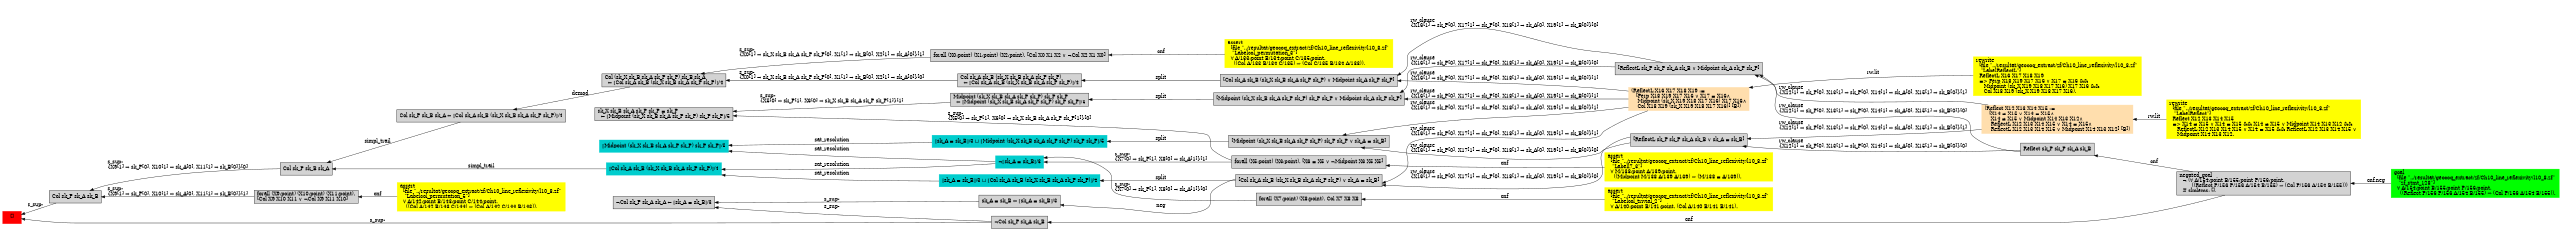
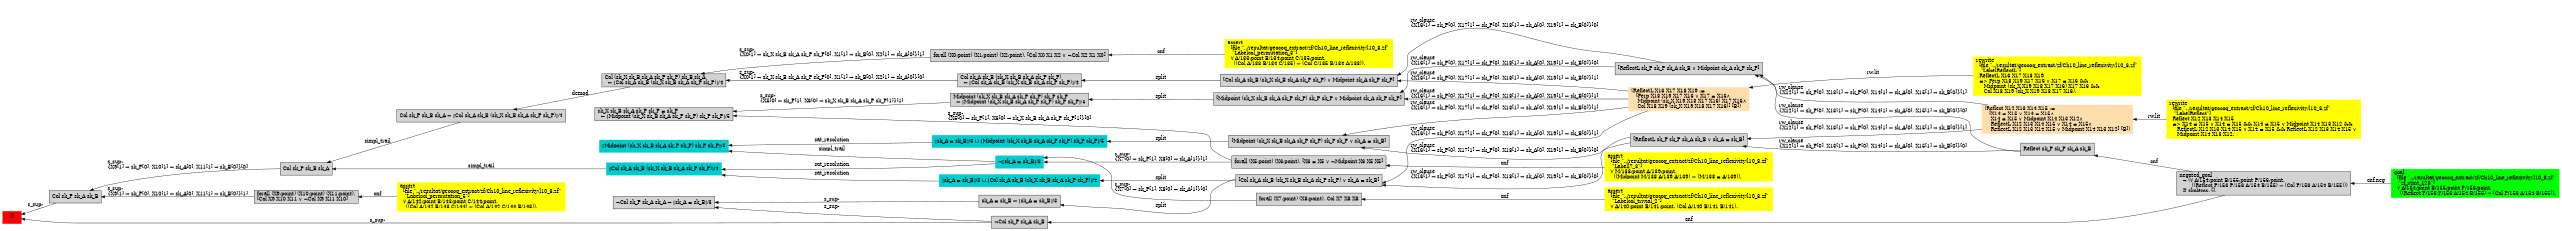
edge "¬⟦sk_A = sk_B⟧/3" -> "⟦Midpoint (sk_X sk_B sk_A sk_P sk_P) sk_P sk_P⟧/5": label "sat_resolution" -> "simpl_trail"
edge "[Col sk_A sk_B (sk_X sk_B sk_A sk_P sk_P) ∨ sk_A = sk_B]" -> "sk_A = sk_B ← ⟦sk_A = sk_B⟧/3": label "neg" -> "split"
